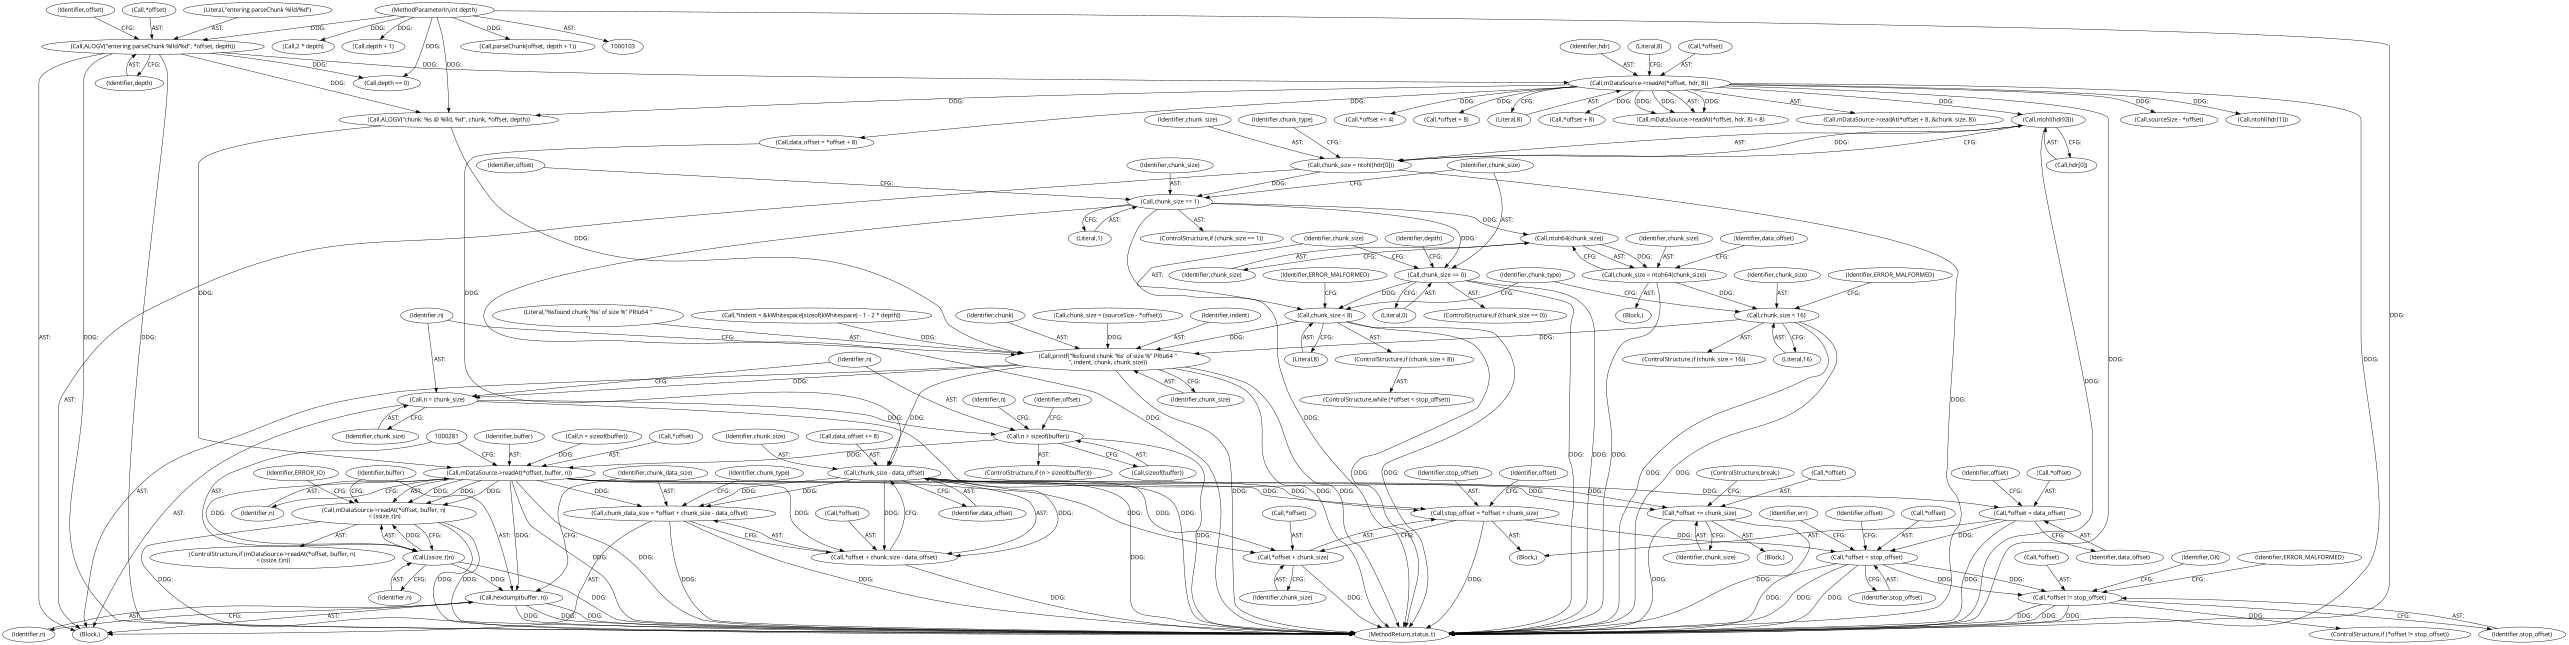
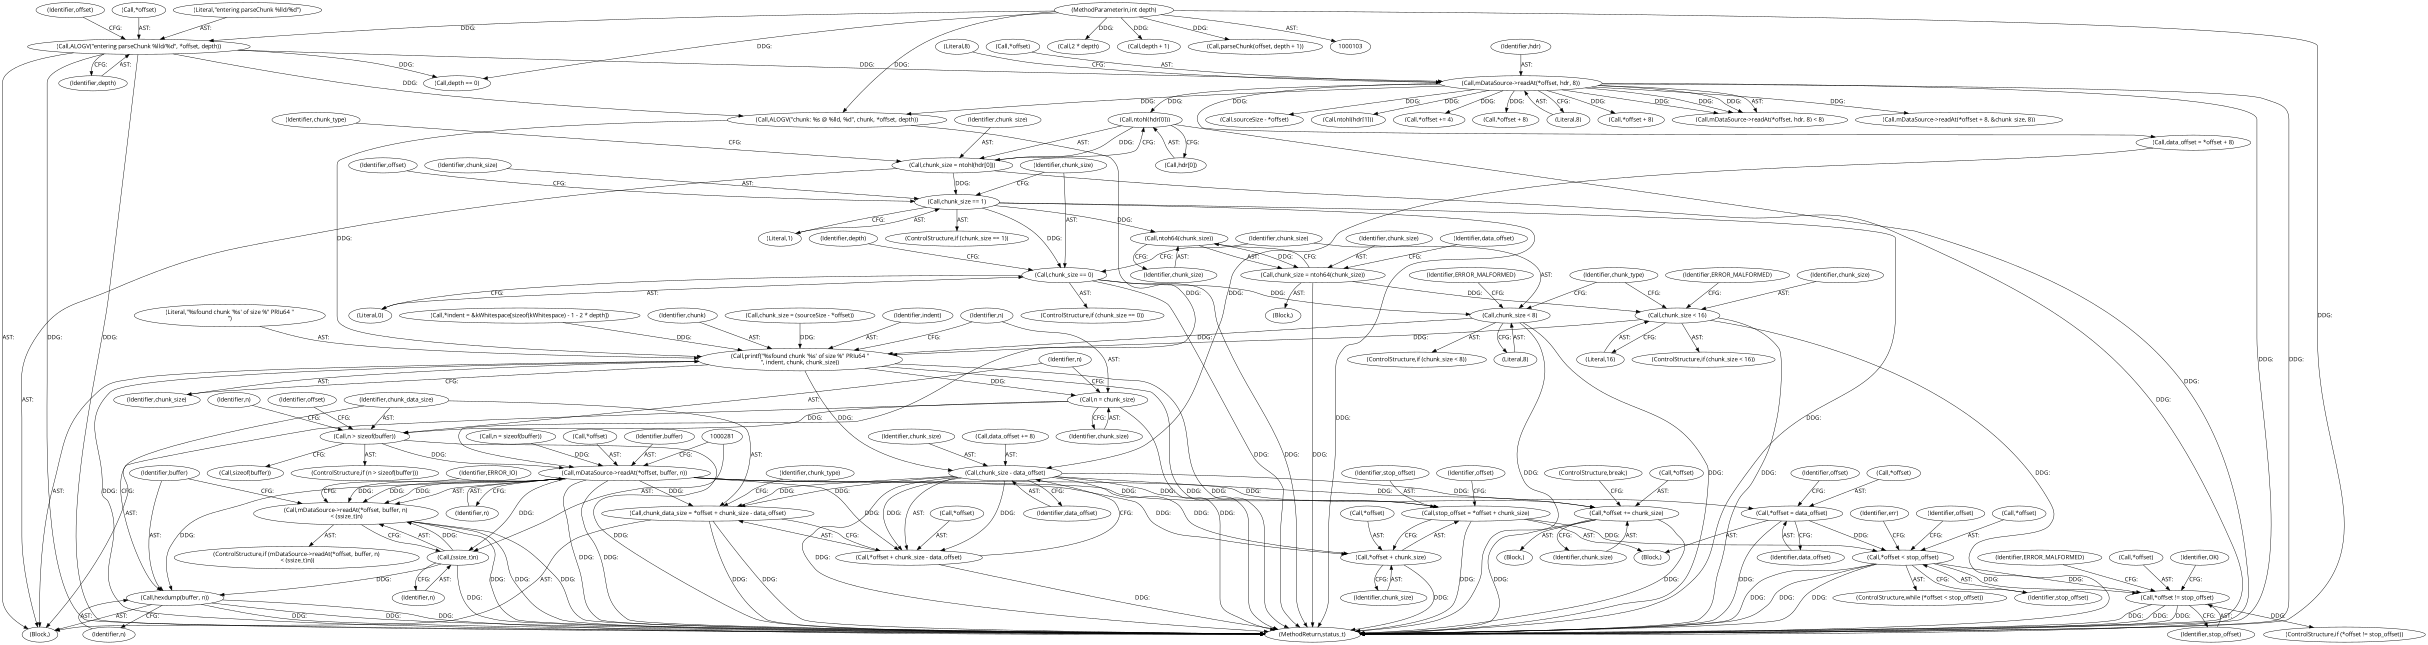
edge "(Call,mDataSource->readAt(*offset, hdr, 8))" -> "(Call,mDataSource->readAt(*offset + 8, &chunk_size, 8))": label "AST: " -> "DDG: "
edge "(ControlStructure,if (chunk_size < 8))" -> "(ControlStructure,while (*offset < stop_offset))": now "(Call,*offset < stop_offset)" -> "(ControlStructure,while (*offset < stop_offset))"
edge "(Call,sizeof(buffer))" -> "(Call,n > sizeof(buffer))": now "(Identifier,chunk_data_size)" -> "(Call,n > sizeof(buffer))"
